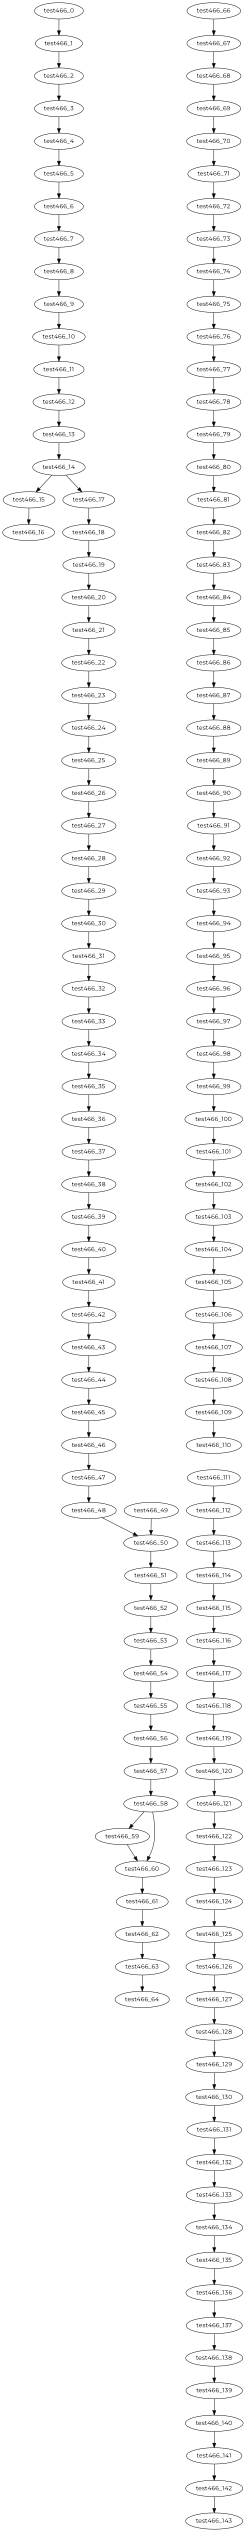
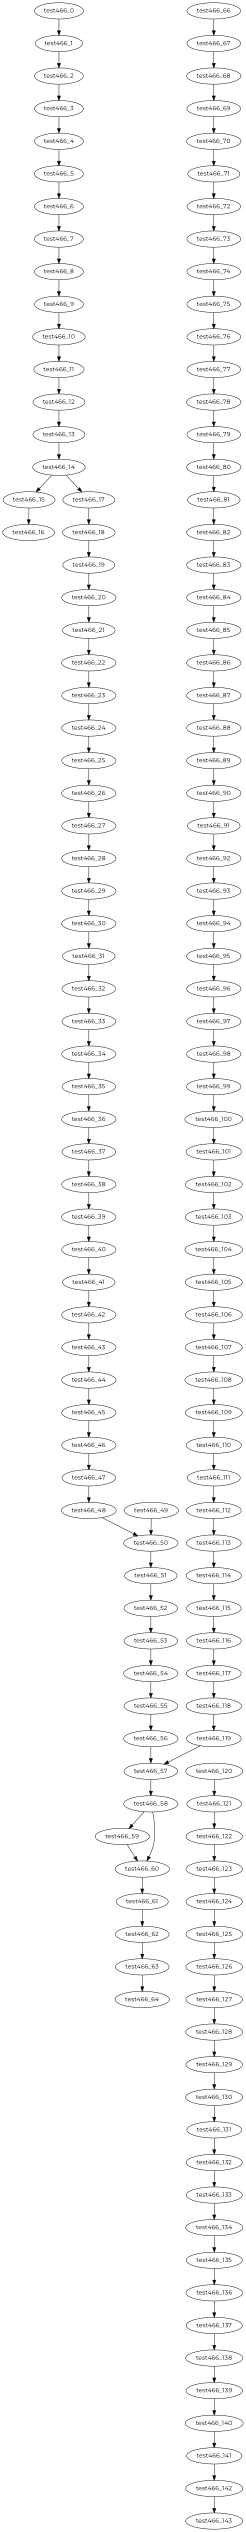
edge "test466_110" -> "test466_111": added
edge "test466_119" -> "test466_120": now "test466_119" -> "test466_57"
